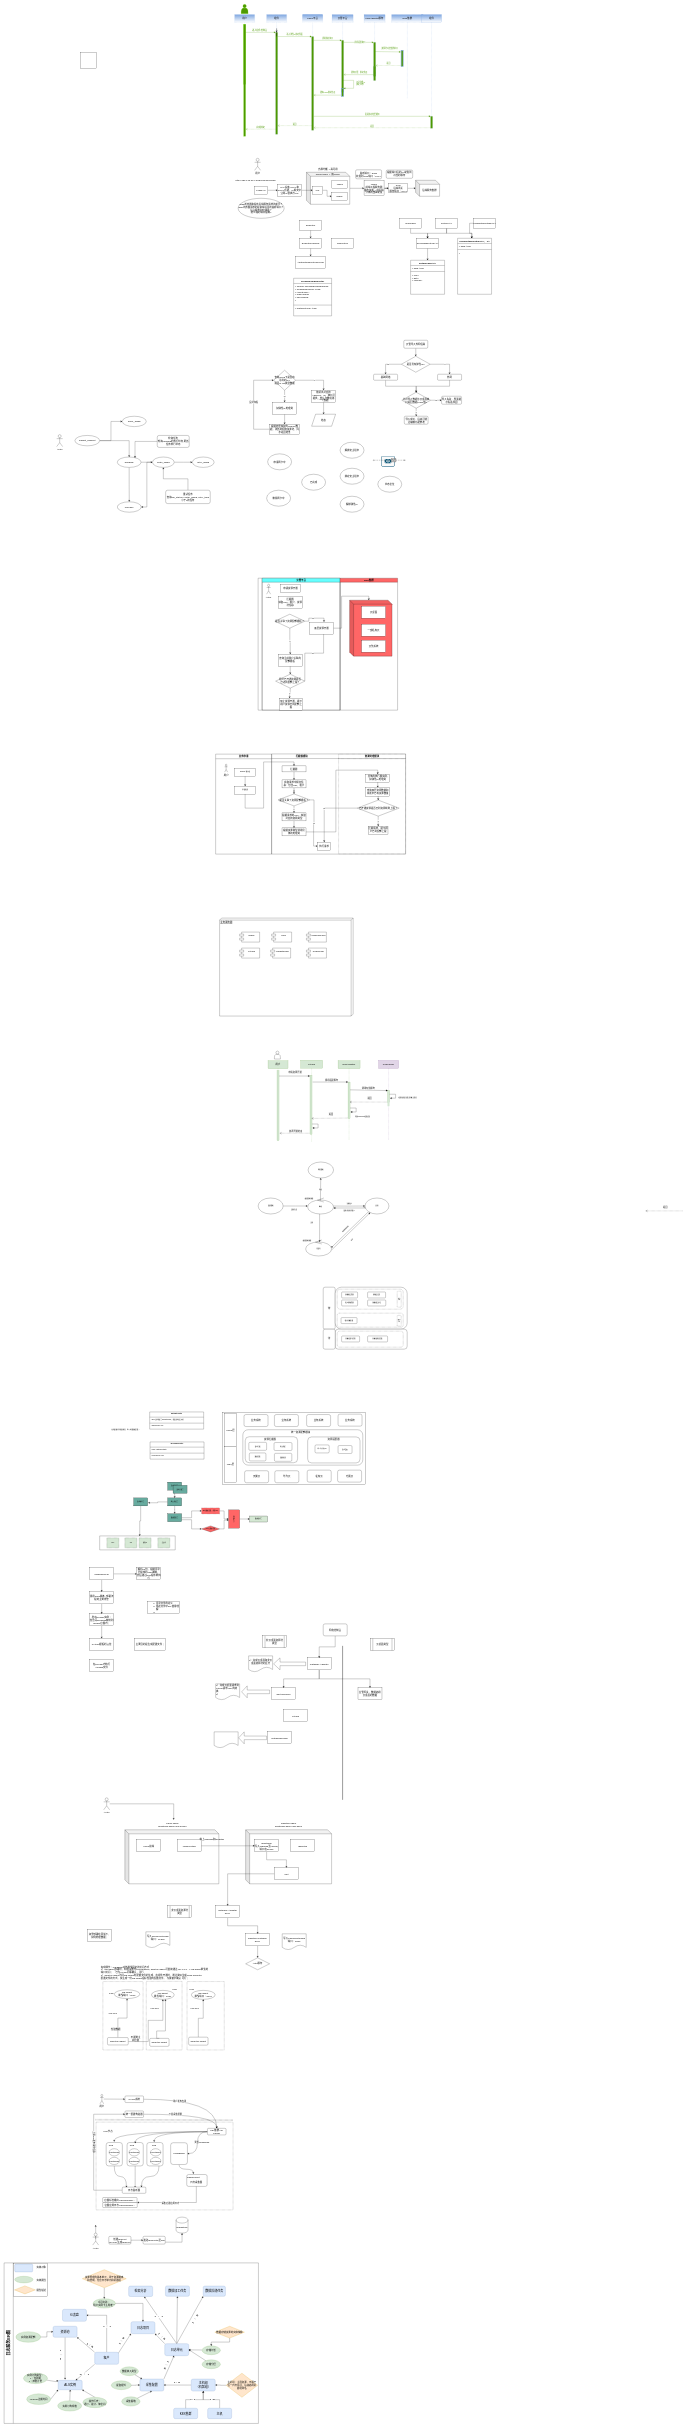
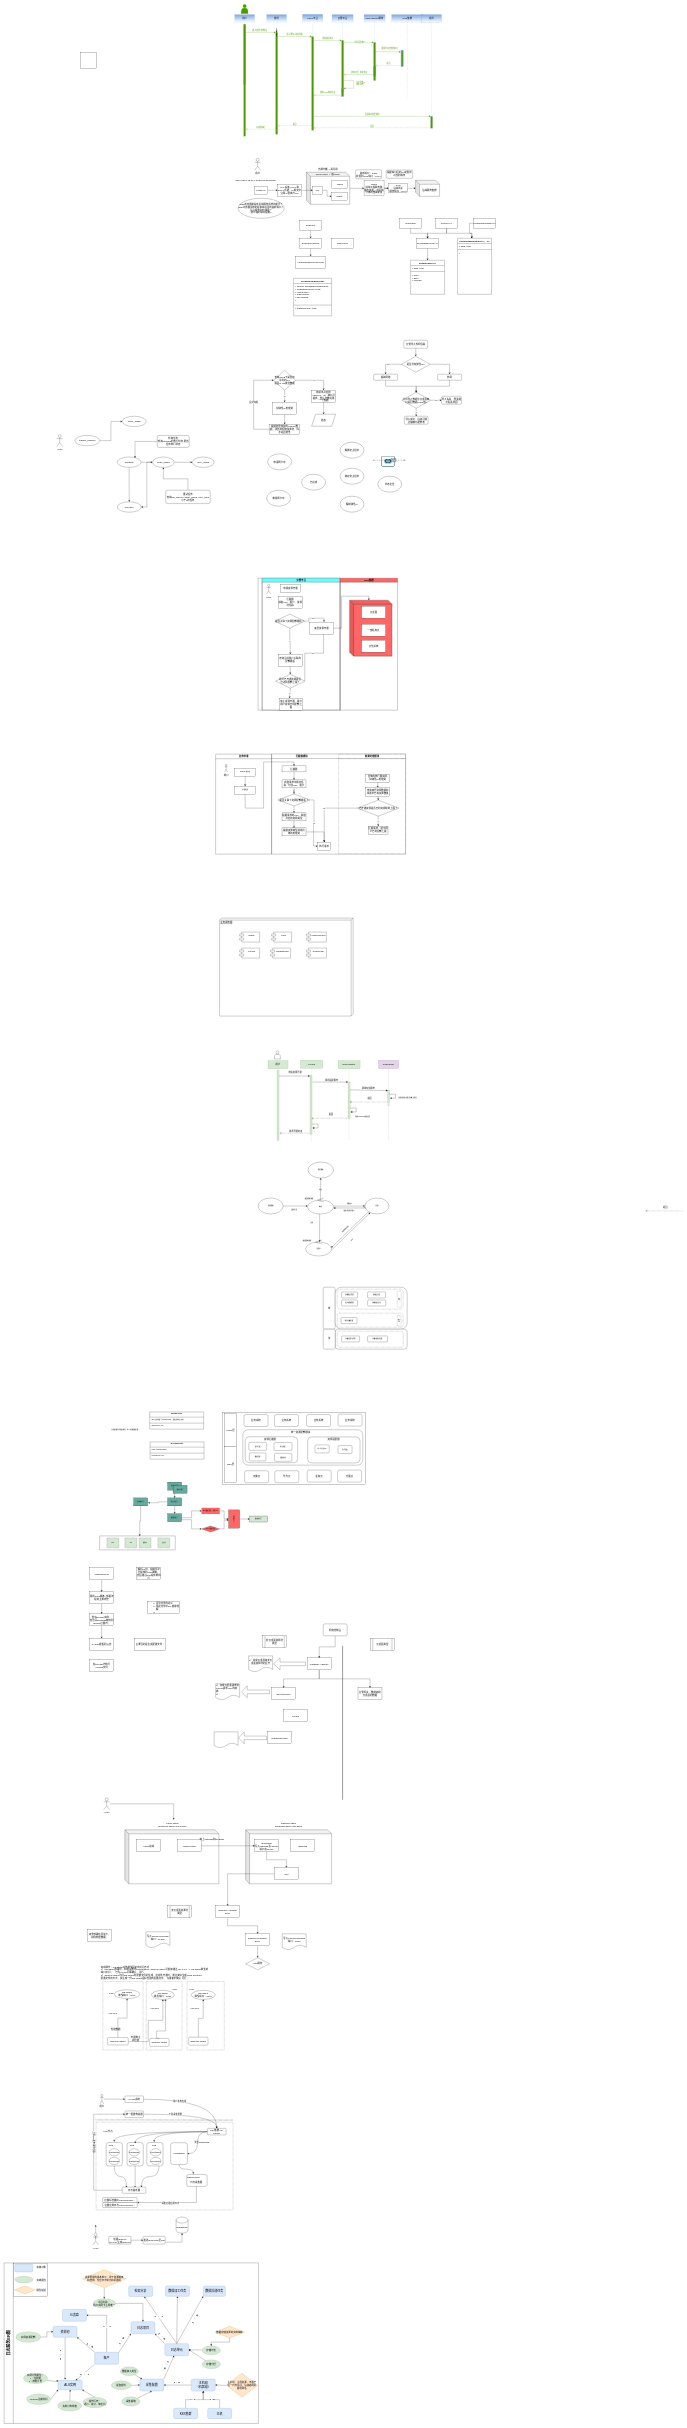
edge "submit_request" -> "pending": removed
edge "根据资源类型调用具体的处理类" -> "具体的执行器实例; 如弹性IP处理类": now "根据资源类型调用具体的处理类" -> "执行请求"
edge "TaskDeployer" -> "解析tar包，根据目录层级找到shell脚本，然后通过java程序要执行": removed
